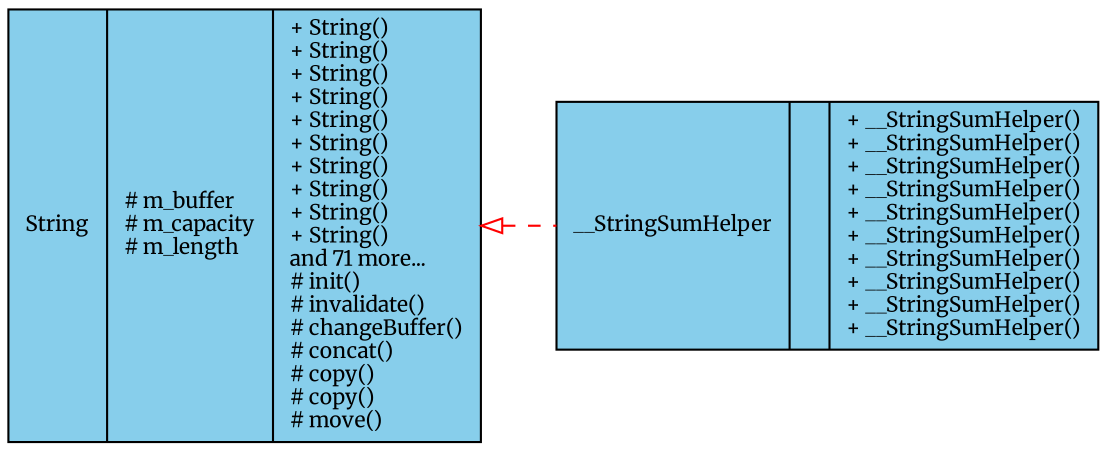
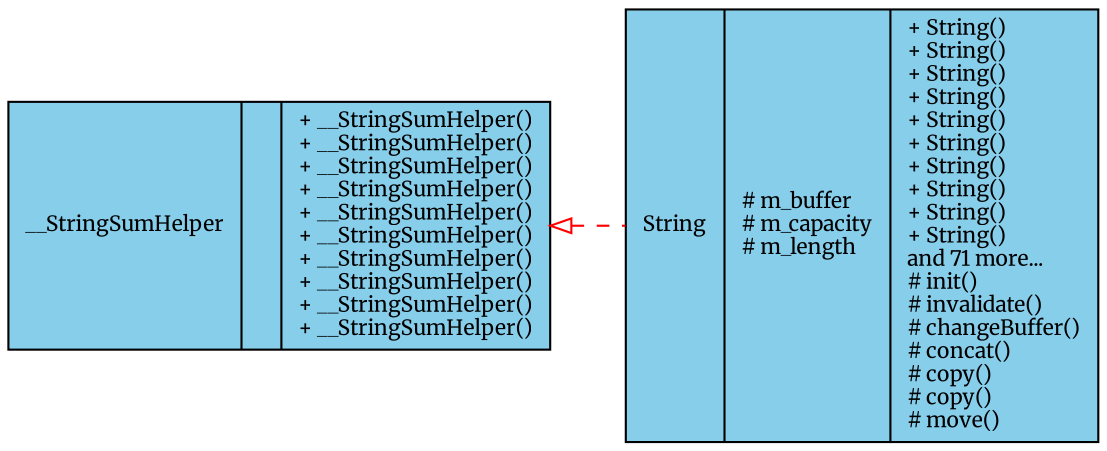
edge "__StringSumHelper" -> "String": reversed
